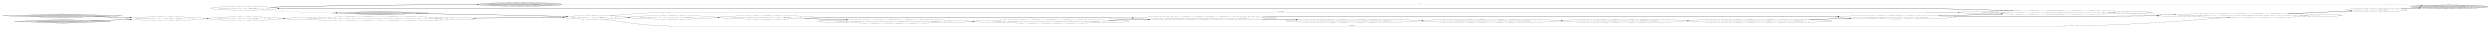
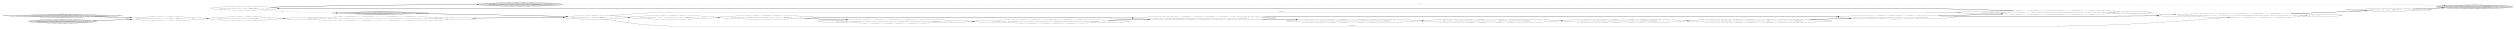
node "assertNull(result.all().get())@@@15@@@['0', '0', '1']": shape ellipse -> diamond
node "testDeleteConsumerGroupOffsetsRetriableErrors['1', '0', '0']": shape diamond -> ellipse
